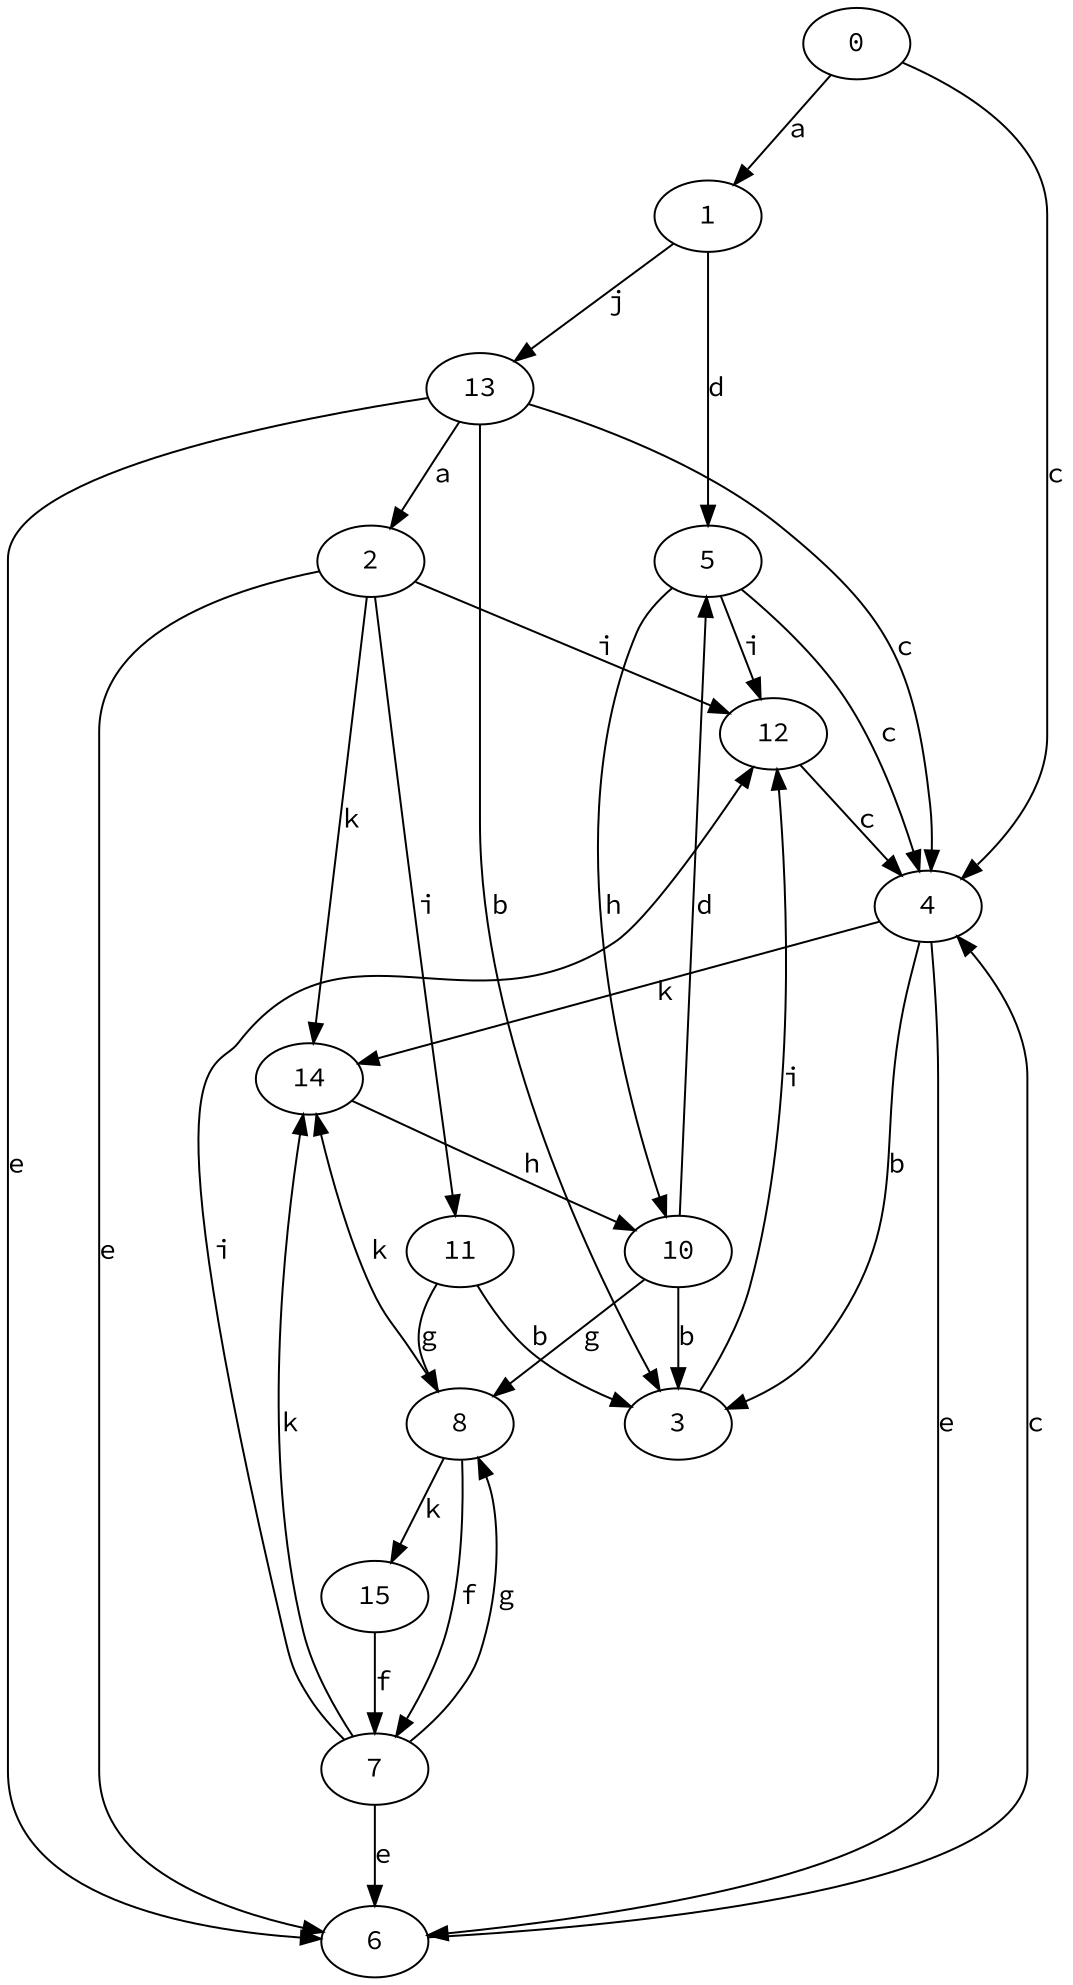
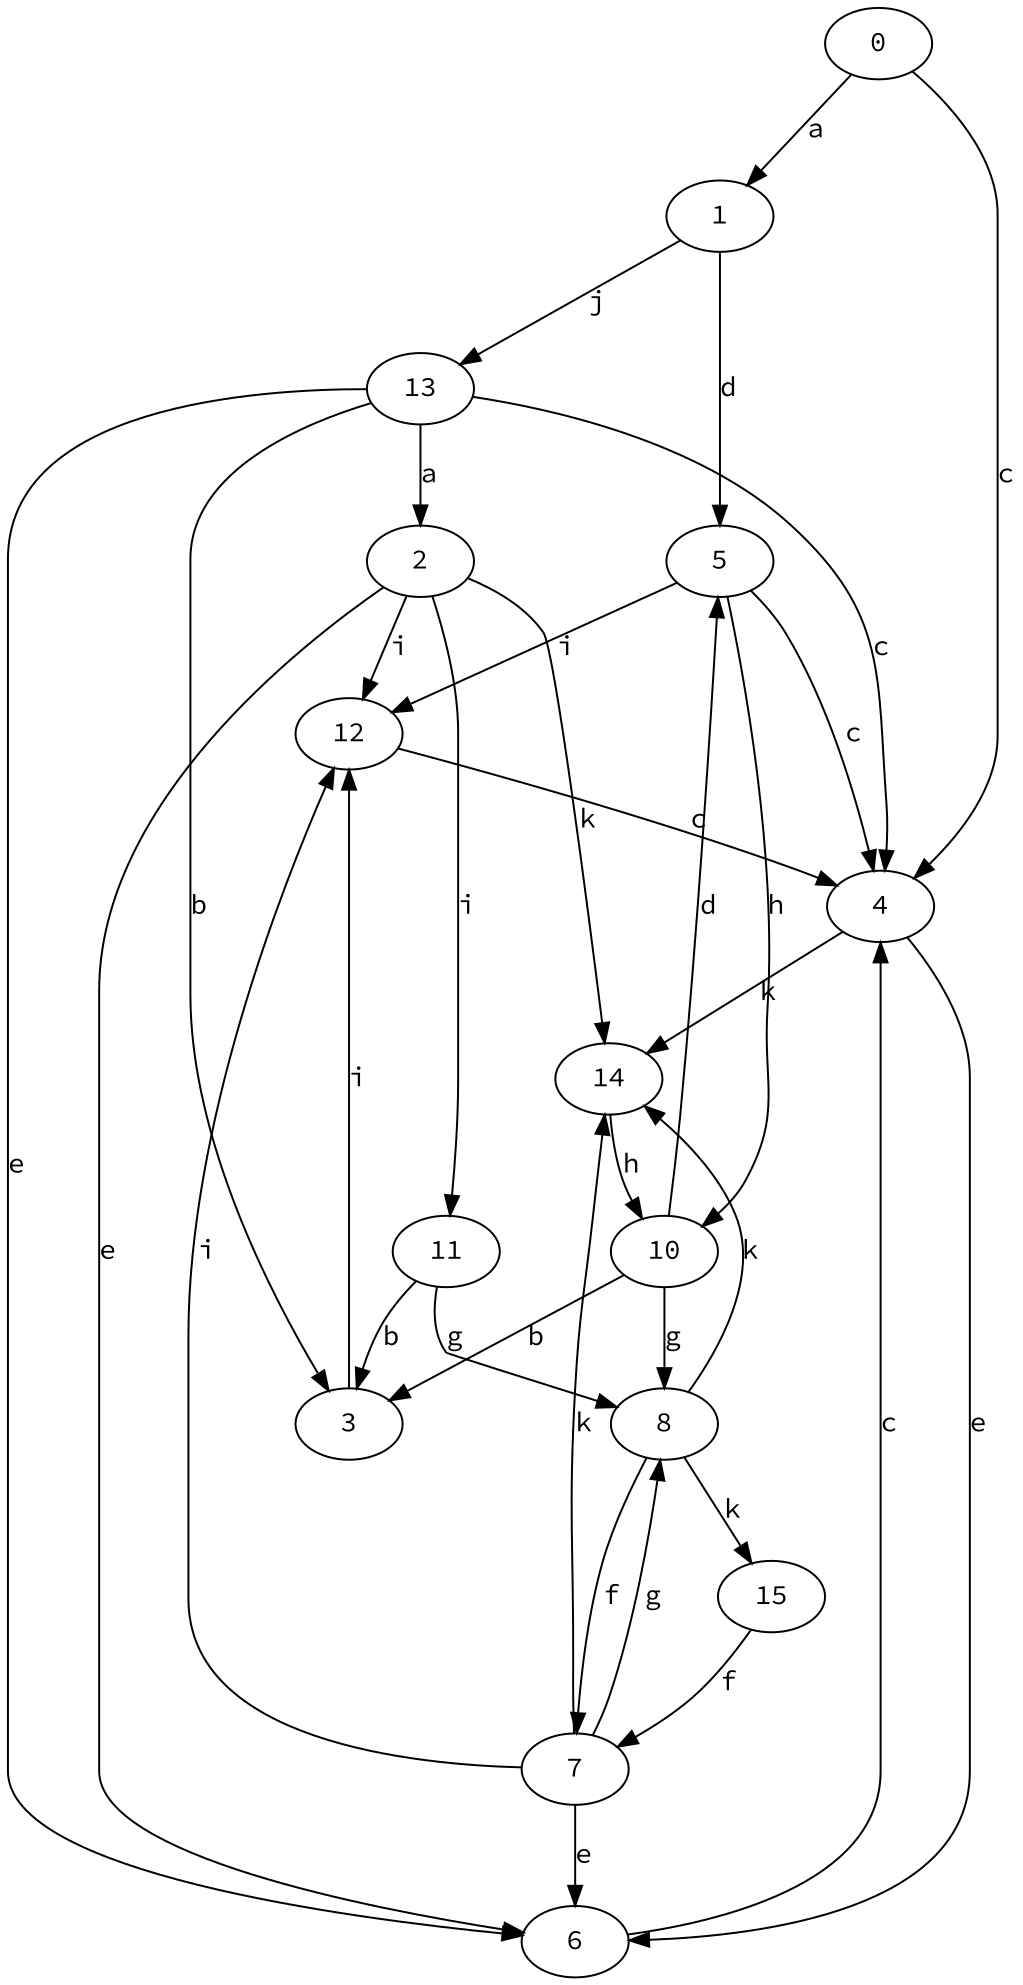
edge "4" -> "3": removed, label "b"
